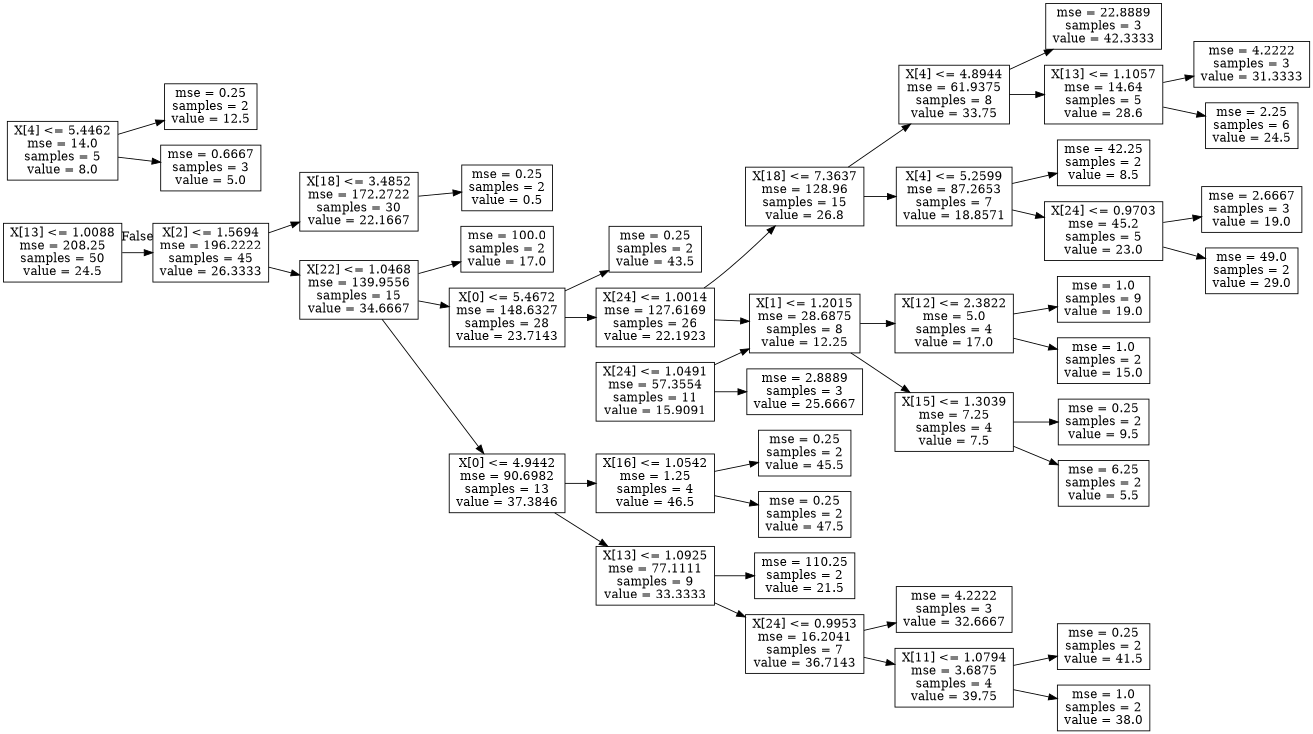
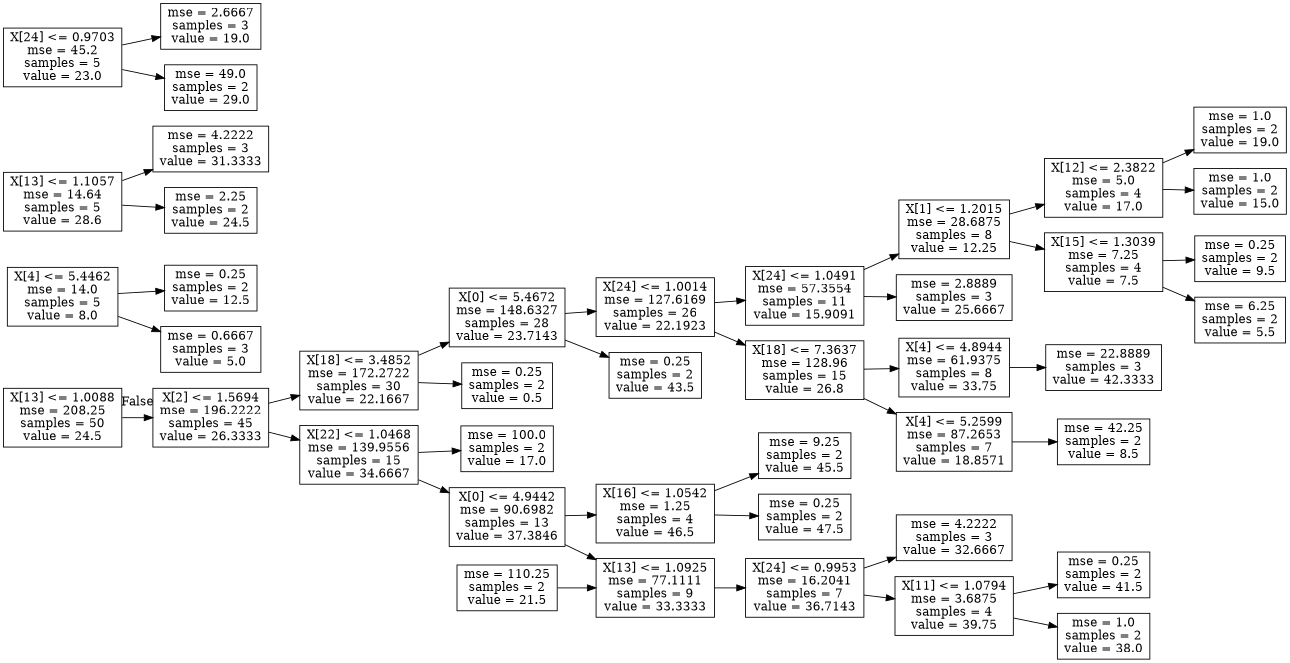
edge "X[4] <= 4.8944 mse = 61.9375 samples = 8 value = 33.75" -> "X[13] <= 1.1057 mse = 14.64 samples = 5 value = 28.6": removed
node "mse = 2.25 samples = 6 value = 24.5": label "mse = 2.25 samples = 6 value = 24.5" -> "mse = 2.25 samples = 2 value = 24.5"
edge "X[4] <= 5.2599 mse = 87.2653 samples = 7 value = 18.8571" -> "X[24] <= 0.9703 mse = 45.2 samples = 5 value = 23.0": removed
node "mse = 1.0 samples = 9 value = 19.0": label "mse = 1.0 samples = 9 value = 19.0" -> "mse = 1.0 samples = 2 value = 19.0"
edge "X[22] <= 1.0468 mse = 139.9556 samples = 15 value = 34.6667" -> "X[0] <= 5.4672 mse = 148.6327 samples = 28 value = 23.7143": now "X[18] <= 3.4852 mse = 172.2722 samples = 30 value = 22.1667" -> "X[0] <= 5.4672 mse = 148.6327 samples = 28 value = 23.7143"
edge "X[24] <= 1.0014 mse = 127.6169 samples = 26 value = 22.1923" -> "X[1] <= 1.2015 mse = 28.6875 samples = 8 value = 12.25": now "X[24] <= 1.0014 mse = 127.6169 samples = 26 value = 22.1923" -> "X[24] <= 1.0491 mse = 57.3554 samples = 11 value = 15.9091"
node "mse = 0.25 samples = 2 value = 45.5": label "mse = 0.25 samples = 2 value = 45.5" -> "mse = 9.25 samples = 2 value = 45.5"
edge "X[13] <= 1.0925 mse = 77.1111 samples = 9 value = 33.3333" -> "mse = 110.25 samples = 2 value = 21.5": reversed
